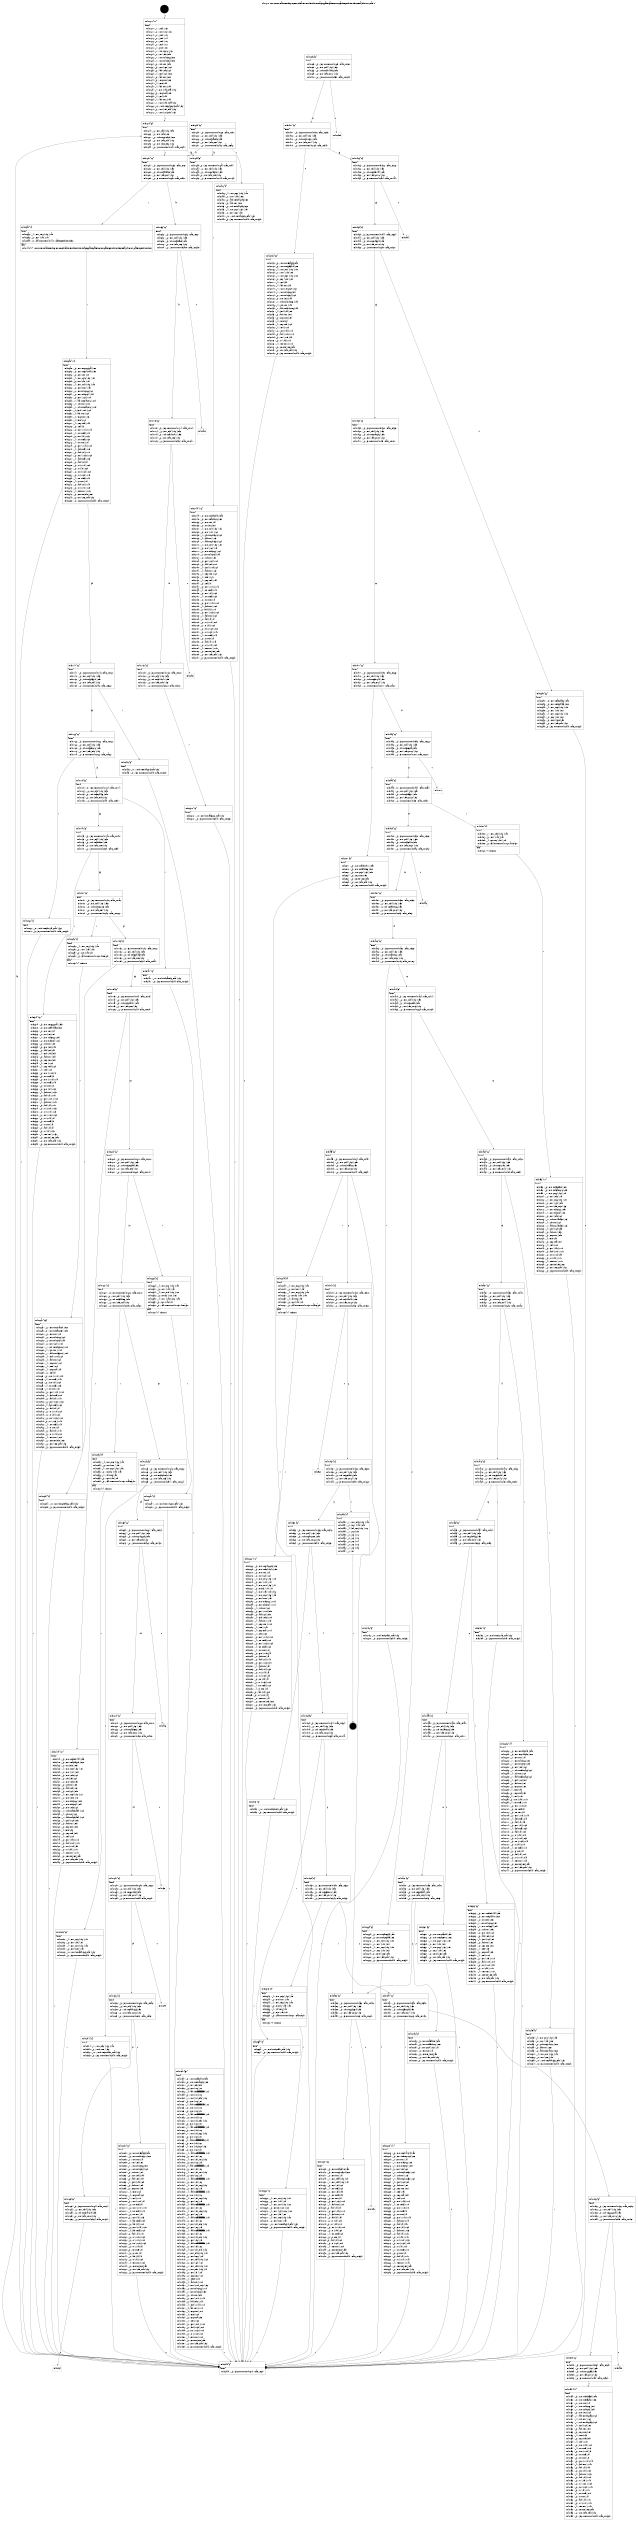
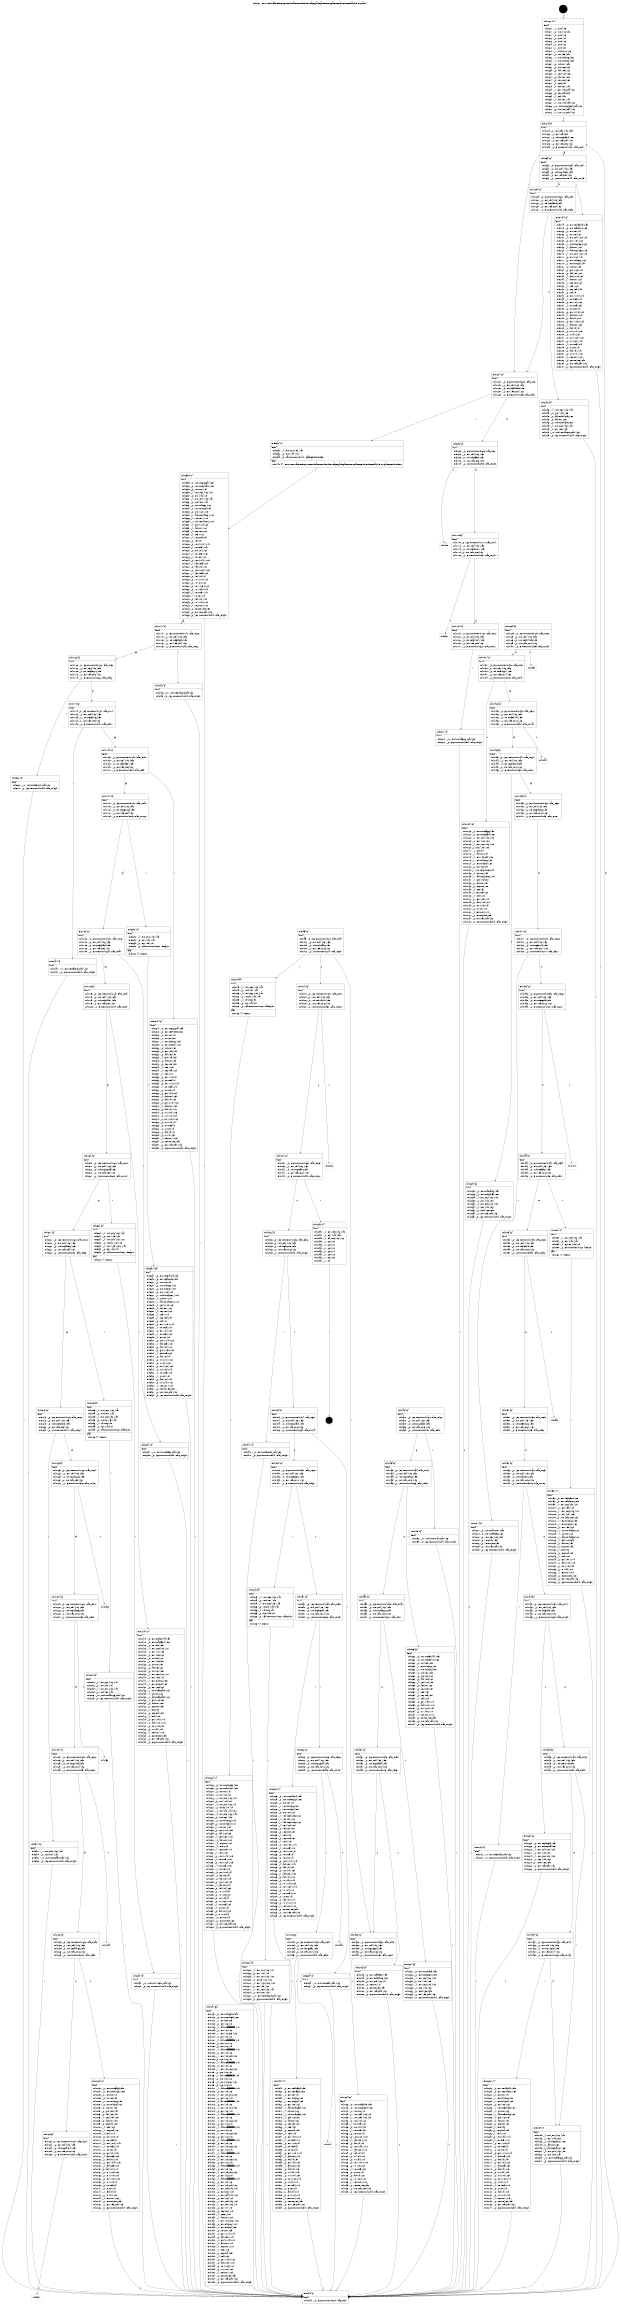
edge "0x4016bb [28]" -> "0x40169f [28]": reversed
edge "0x401a57 [28]" -> "0x401a73 [28]": now "0x401a57 [28]" -> "0x4024ef [42]"
edge "0x401ae3 [28]" -> "0x401bfb": now "0x401bdf [28]" -> "0x401bfb"
edge "0x401f4d [147]" -> "0x402b4d [5]": added, label "1"
